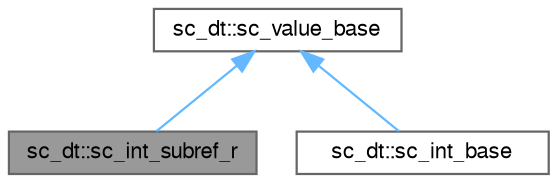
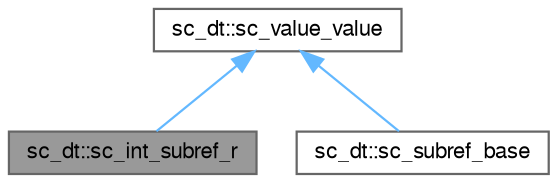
node "sc_dt::sc_value_base": label "sc_dt::sc_value_base" -> "sc_dt::sc_value_value"
node "sc_dt::sc_int_base": label "sc_dt::sc_int_base" -> "sc_dt::sc_subref_base"
